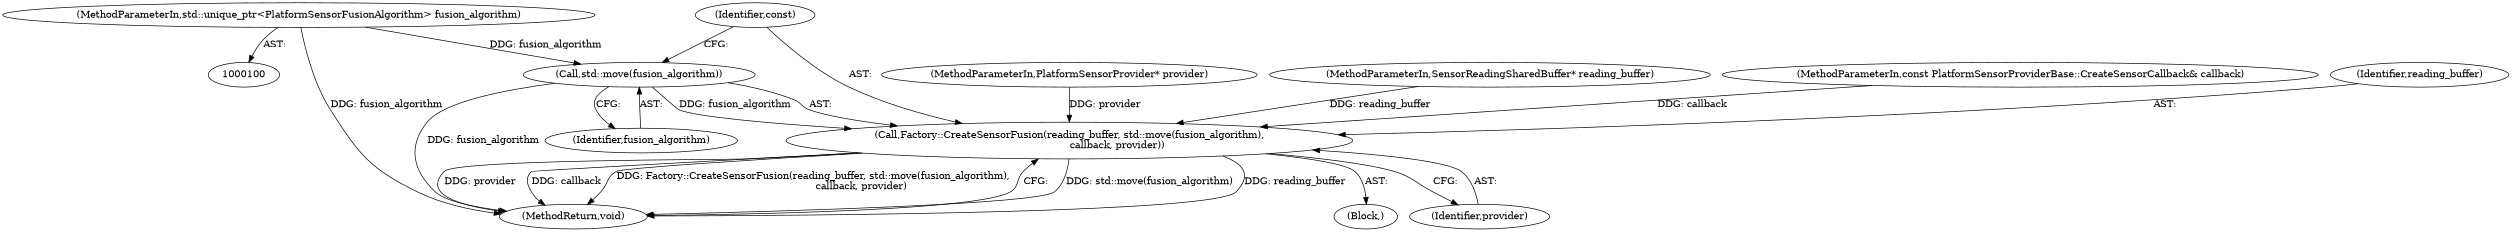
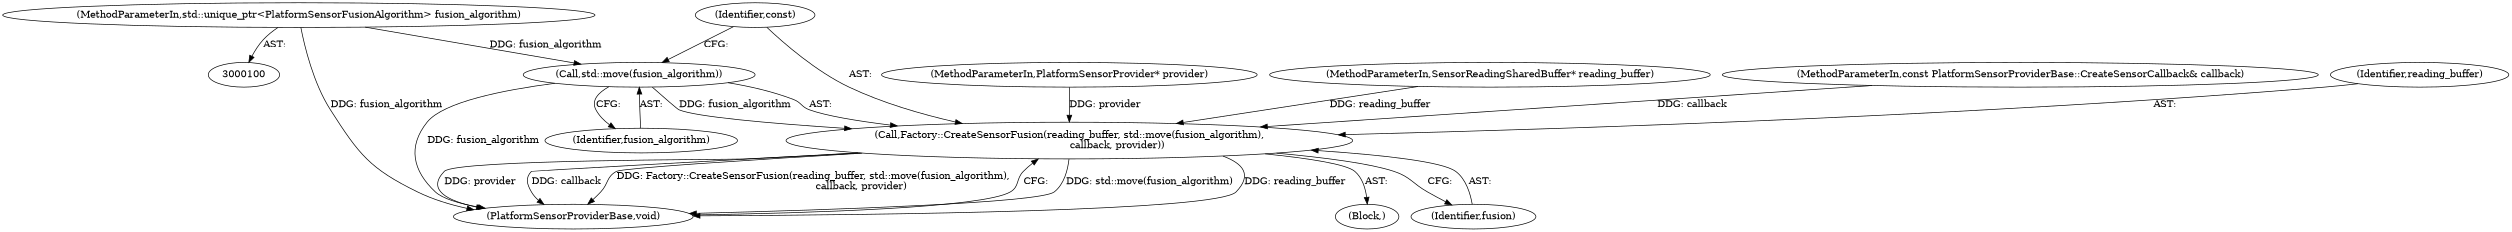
node "1000100": label "1000100" -> "3000100"
node "(MethodReturn,void)": label "(MethodReturn,void)" -> "(PlatformSensorProviderBase,void)"
node "(Identifier,provider)": label "(Identifier,provider)" -> "(Identifier,fusion)"
